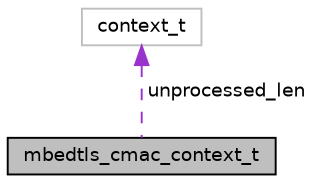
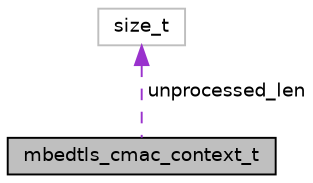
node "context_t": label "context_t" -> "size_t"
